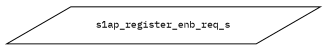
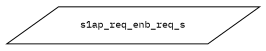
node "s1ap_register_enb_req_s": label "s1ap_register_enb_req_s" -> "s1ap_req_enb_req_s"
